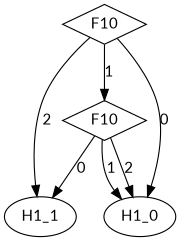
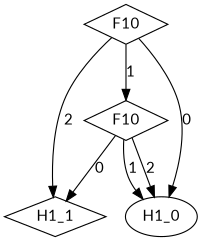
node "H1_1": shape ellipse -> diamond
